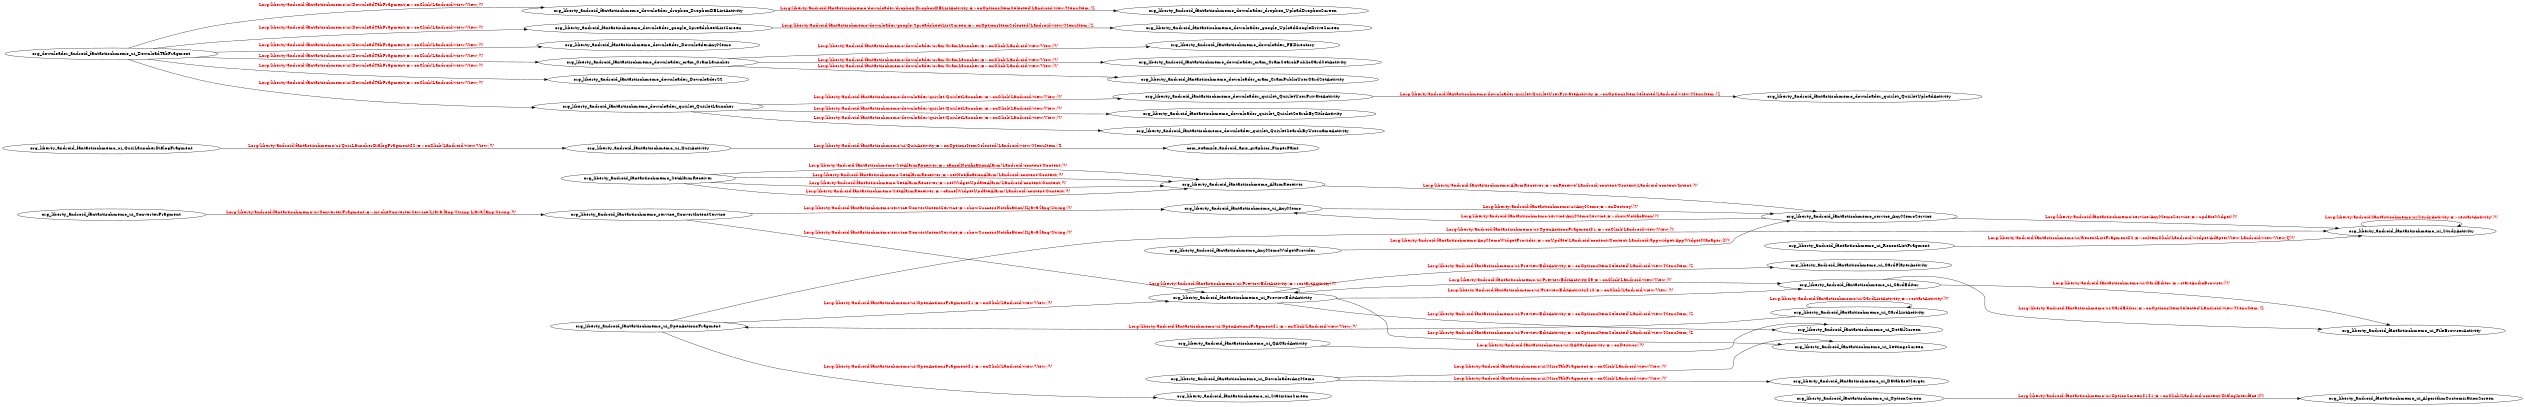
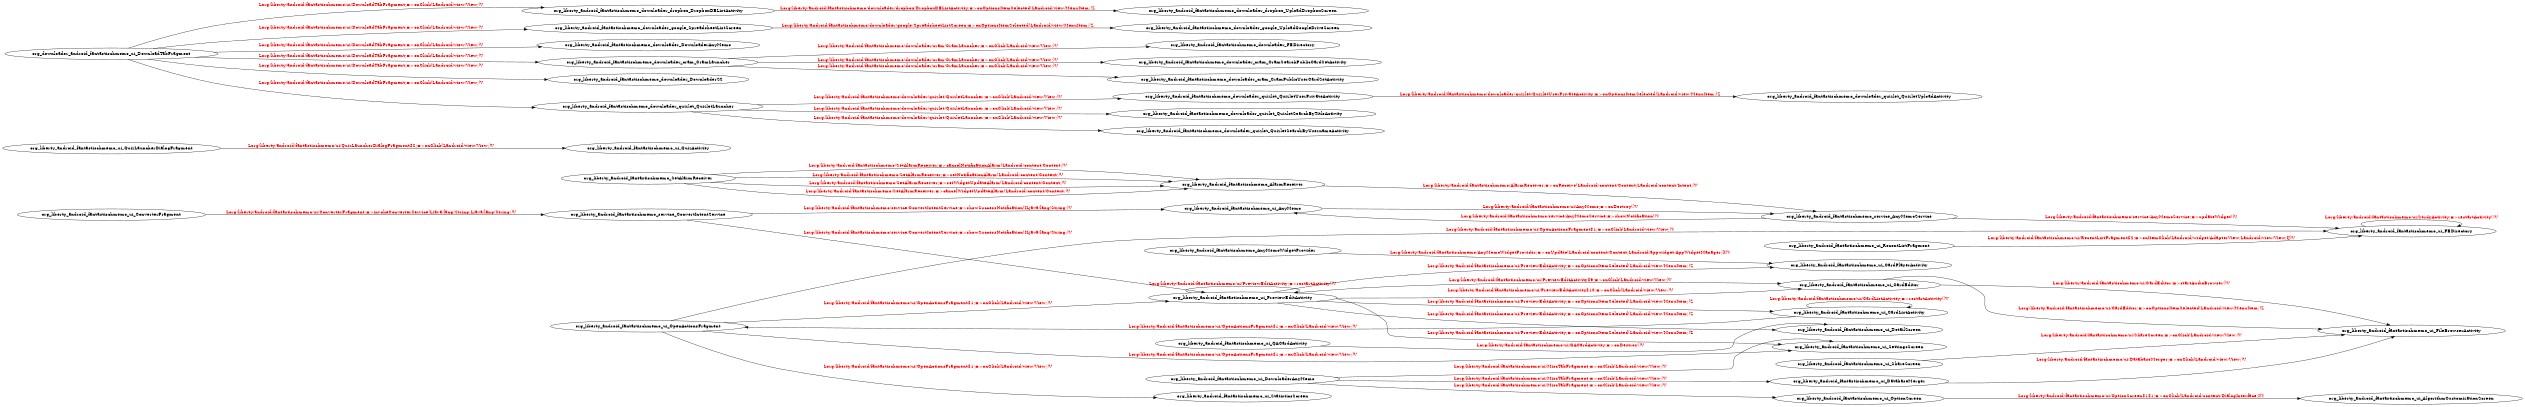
node "com_example_android_apis_graphics_FingerPaint": removed
node "org_liberty_android_fantastischmemo_ui_StudyActivity": label "org_liberty_android_fantastischmemo_ui_StudyActivity" -> "org_liberty_android_fantastischmemo_ui_FEDirectory"
edge "org_liberty_android_fantastischmemo_AnyMemoWidgetProvider" -> "org_liberty_android_fantastischmemo_service_AnyMemoService": now "org_liberty_android_fantastischmemo_AnyMemoWidgetProvider" -> "org_liberty_android_fantastischmemo_ui_CardPlayerActivity"
edge "org_liberty_android_fantastischmemo_ui_PreviewEditActivity" -> "org_liberty_android_fantastischmemo_ui_CardListActivity": added, label "Lorg/liberty/android/fantastischmemo/ui/PreviewEditActivity;=>onOptionsItemSelected(Landroid/view/MenuItem;)Z"
edge "org_liberty_android_fantastischmemo_ui_OpenActionsFragment" -> "org_liberty_android_fantastischmemo_ui_SettingsScreen": added, label "Lorg/liberty/android/fantastischmemo/ui/OpenActionsFragment$1;=>onClick(Landroid/view/View;)V"
node "org_liberty_android_fantastischmemo_ui_ShareScreen": added
edge "org_liberty_android_fantastischmemo_ui_DatabaseMerger" -> "org_liberty_android_fantastischmemo_ui_FileBrowserActivity": added, label "Lorg/liberty/android/fantastischmemo/ui/DatabaseMerger;=>onClick(Landroid/view/View;)V"
edge "org_liberty_android_fantastischmemo_ui_DownloaderAnyMemo" -> "org_liberty_android_fantastischmemo_ui_OptionScreen": added, label "Lorg/liberty/android/fantastischmemo/ui/MiscTabFragment;=>onClick(Landroid/view/View;)V"
